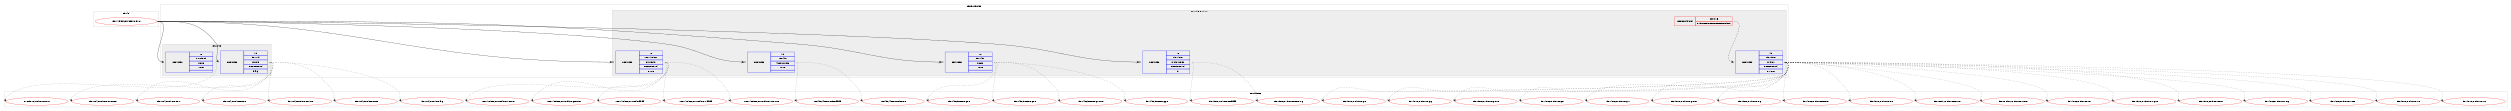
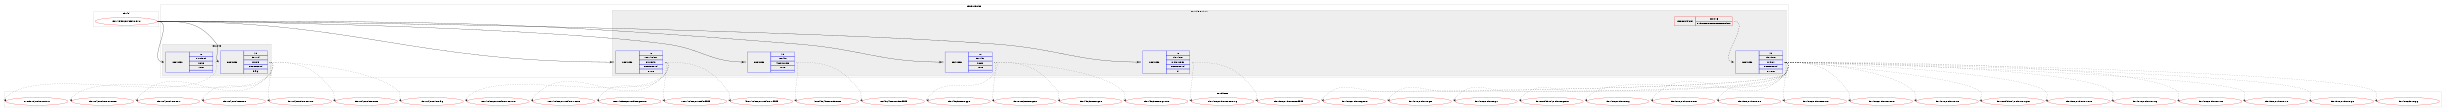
node "net-wireless/gnuradio-3.7.9999": label "net-wireless/gnuradio-3.7.9999" -> "libs-wireless/gnuradio-3.7.9999"
node "net-libs/libosmo-dsp-0.3": label "net-libs/libosmo-dsp-0.3" -> "lang-libs/libosmo-dsp-0.3"
node "dev-libs/boost-1.65.0": label "dev-libs/boost-1.65.0" -> "dev-exec/boost-1.65.0"
node "dev-lang/make-exec-9999": label "dev-lang/make-exec-9999" -> "dev-lang/python-exec-9999"
node "dev-lang/python-3.6.6": label "dev-lang/python-3.6.6" -> "dev-lang/dev-3.6.6"
node "dev-lang/python-3.6.3-r1": label "dev-lang/python-3.6.3-r1" -> "dev-conditional/python-3.6.3-r1"
node "dev-pack/python-3.5.4-r1": label "dev-pack/python-3.5.4-r1" -> "dev-lang/python-3.5.4-r1"
node "dev-python/python-3.4.8-r1": label "dev-python/python-3.4.8-r1" -> "dev-lang/python-3.4.8-r1"
node "dev-lang/python-3.4.6-r1": label "dev-lang/python-3.4.6-r1" -> "dev-conditional/python-3.4.6-r1"
node "dev-lang/pack-3.4.5-r1": label "dev-lang/pack-3.4.5-r1" -> "dev-lang/python-3.4.5-r1"
node "dev-lang/python-3.7.2": removed
